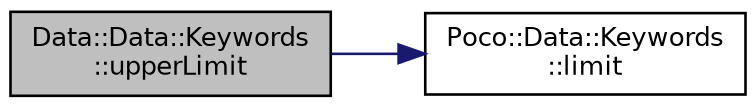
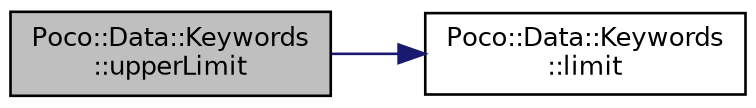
node "Data::Data::Keywords ::upperLimit": label "Data::Data::Keywords ::upperLimit" -> "Poco::Data::Keywords ::upperLimit"
